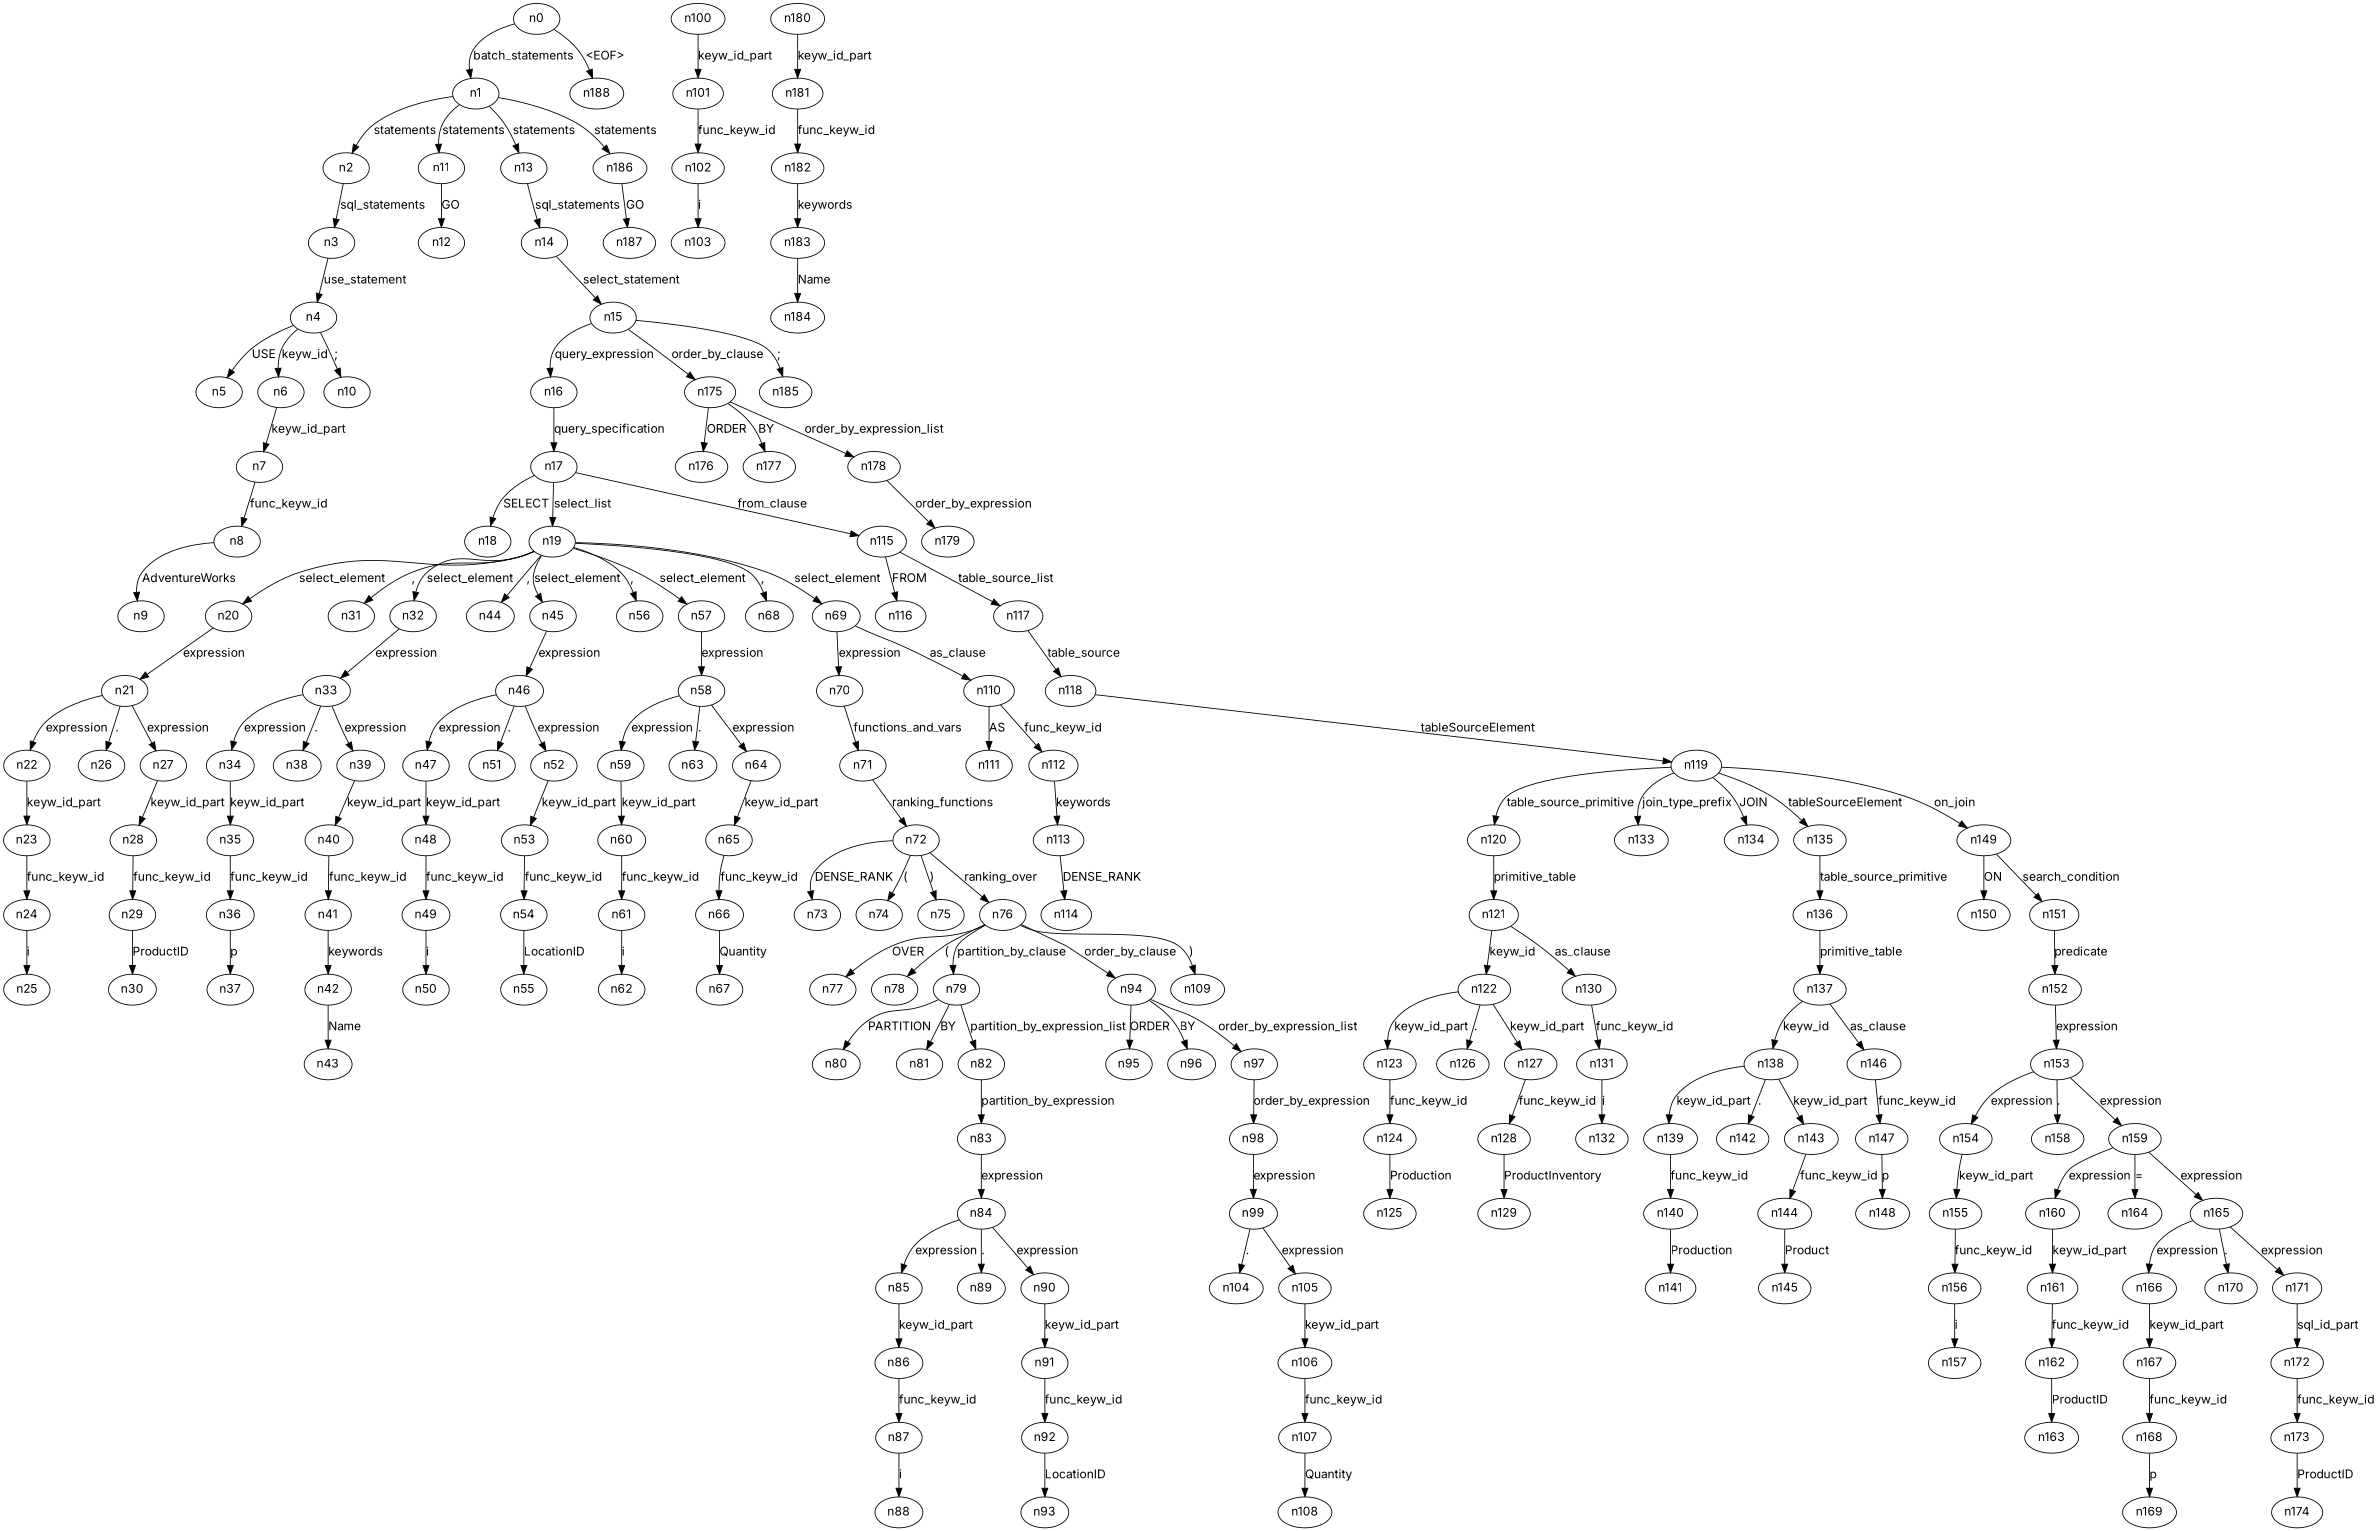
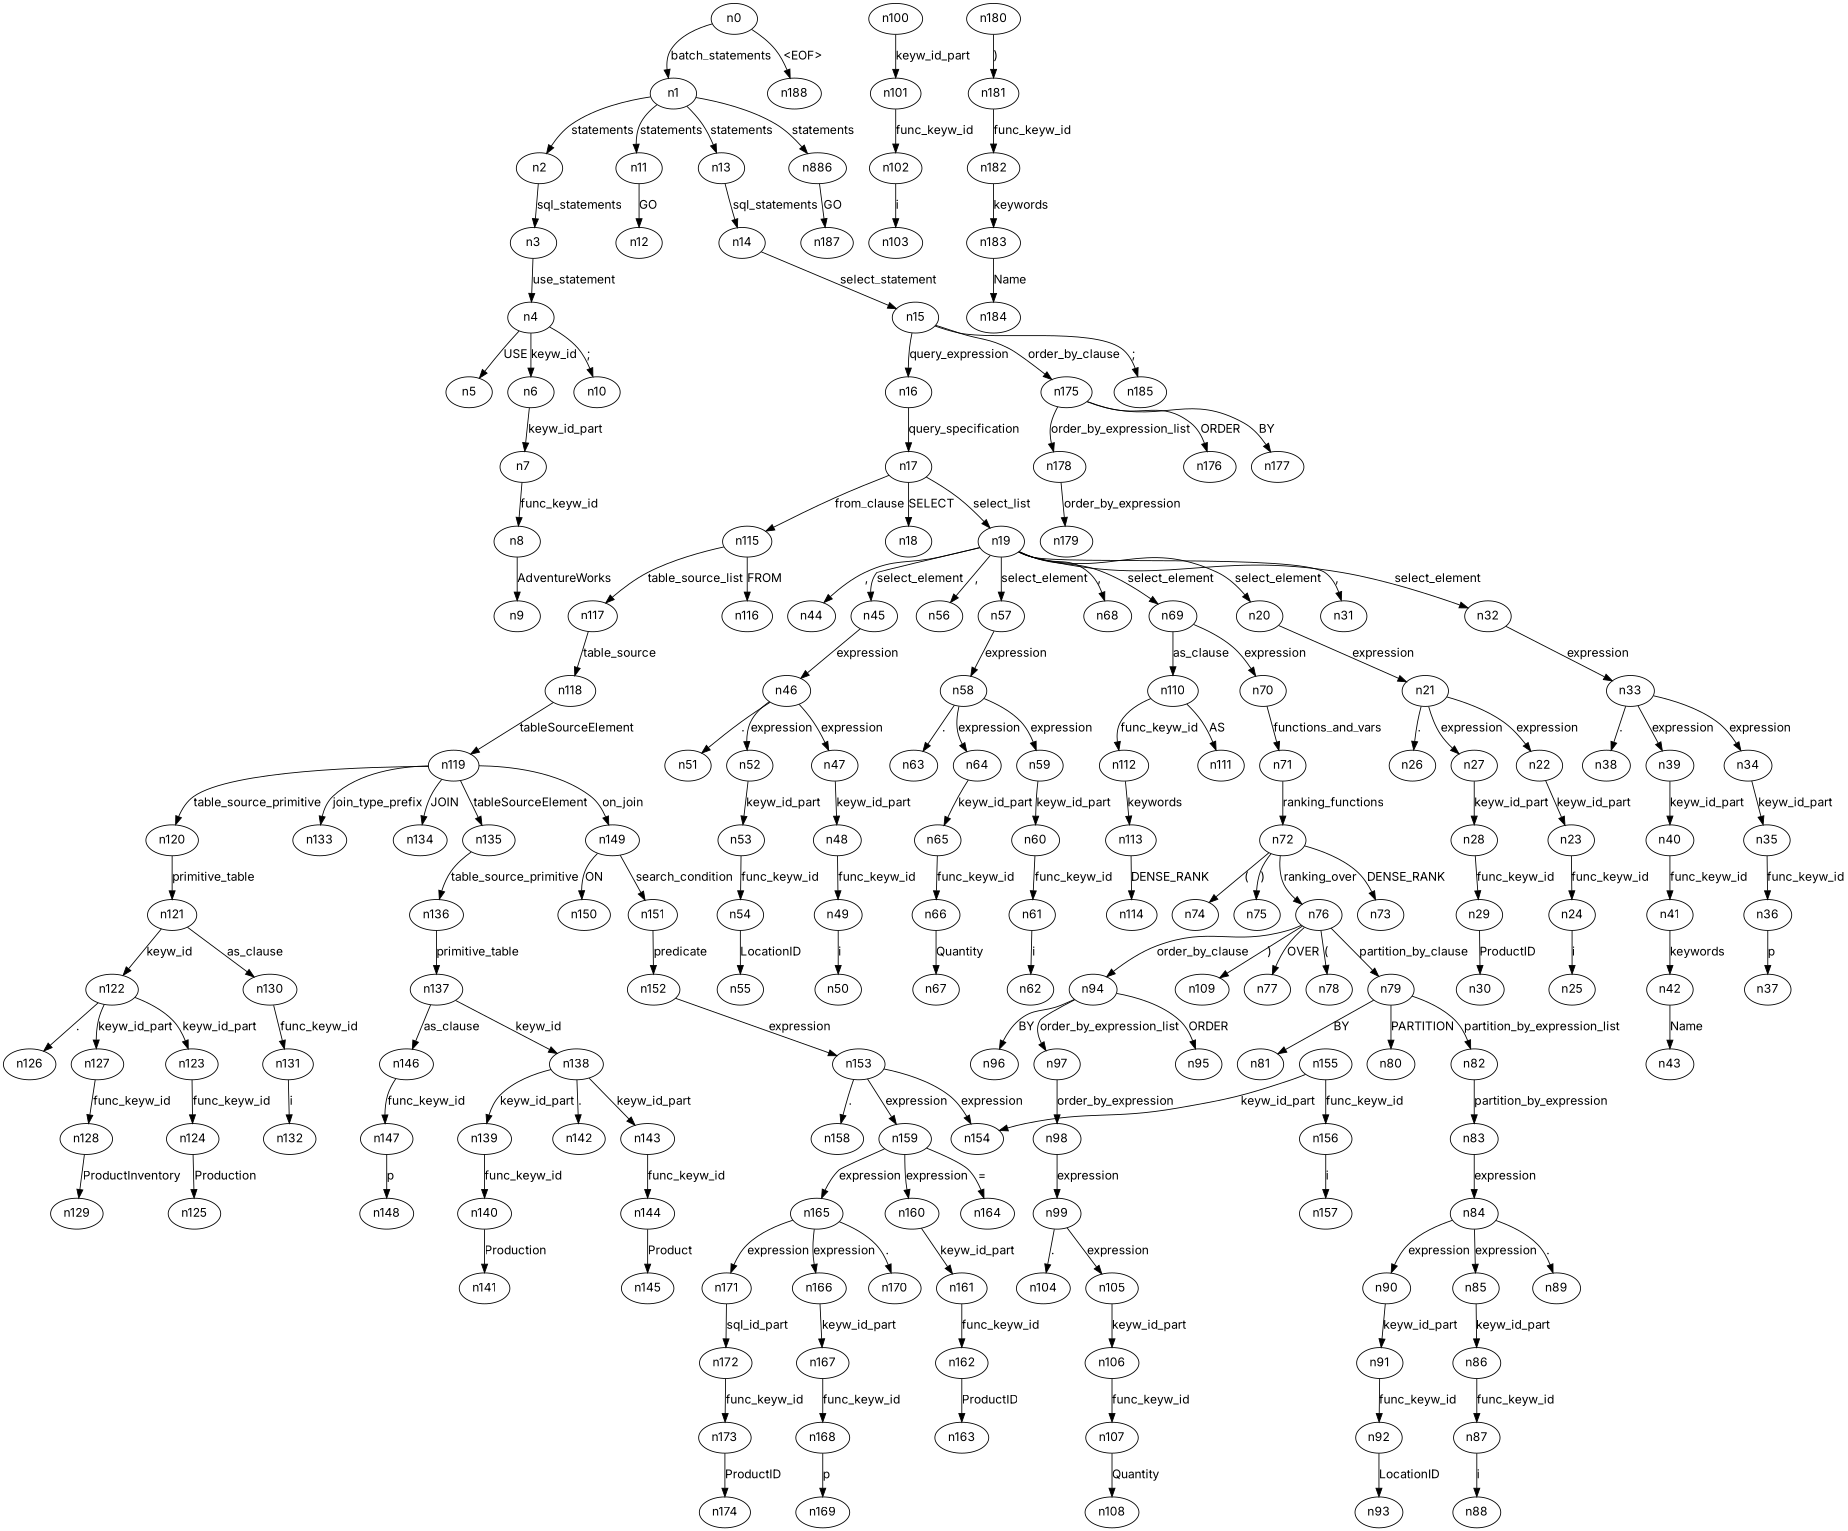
edge "n180" -> "n181": label "keyw_id_part" -> ")"
node "n186": label "n186" -> "n886"
edge "n154" -> "n155": reversed
